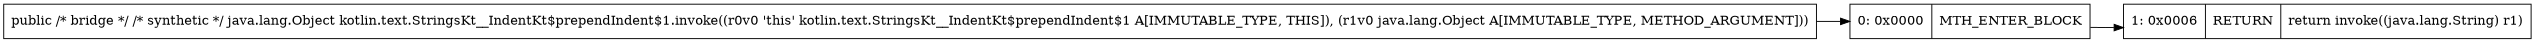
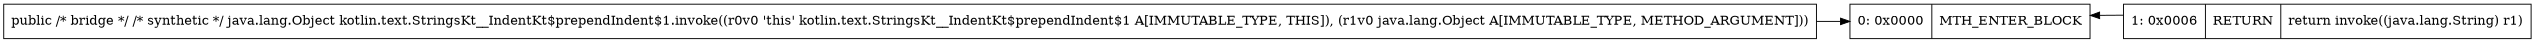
edge "0: 0x0000" -> "1: 0x0006": reversed
